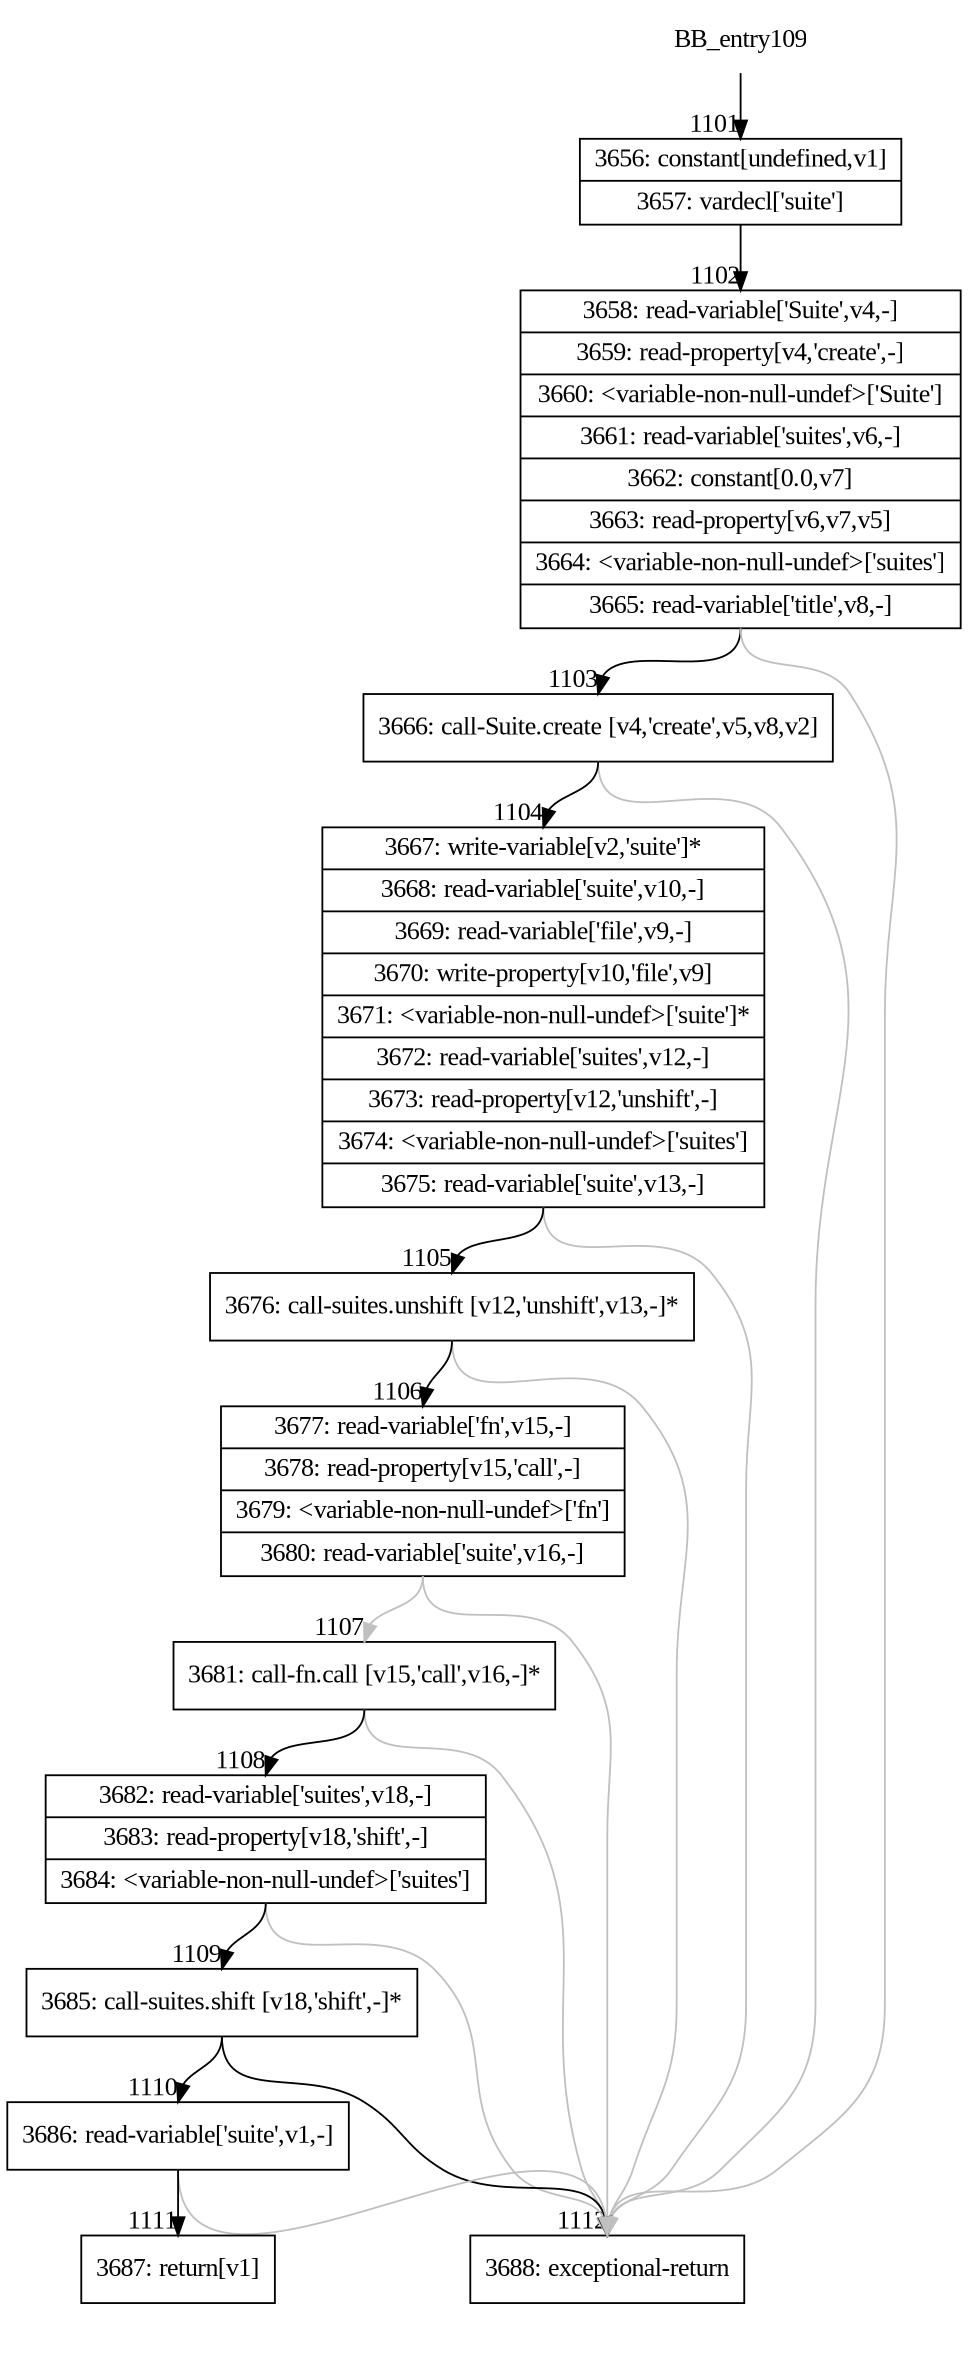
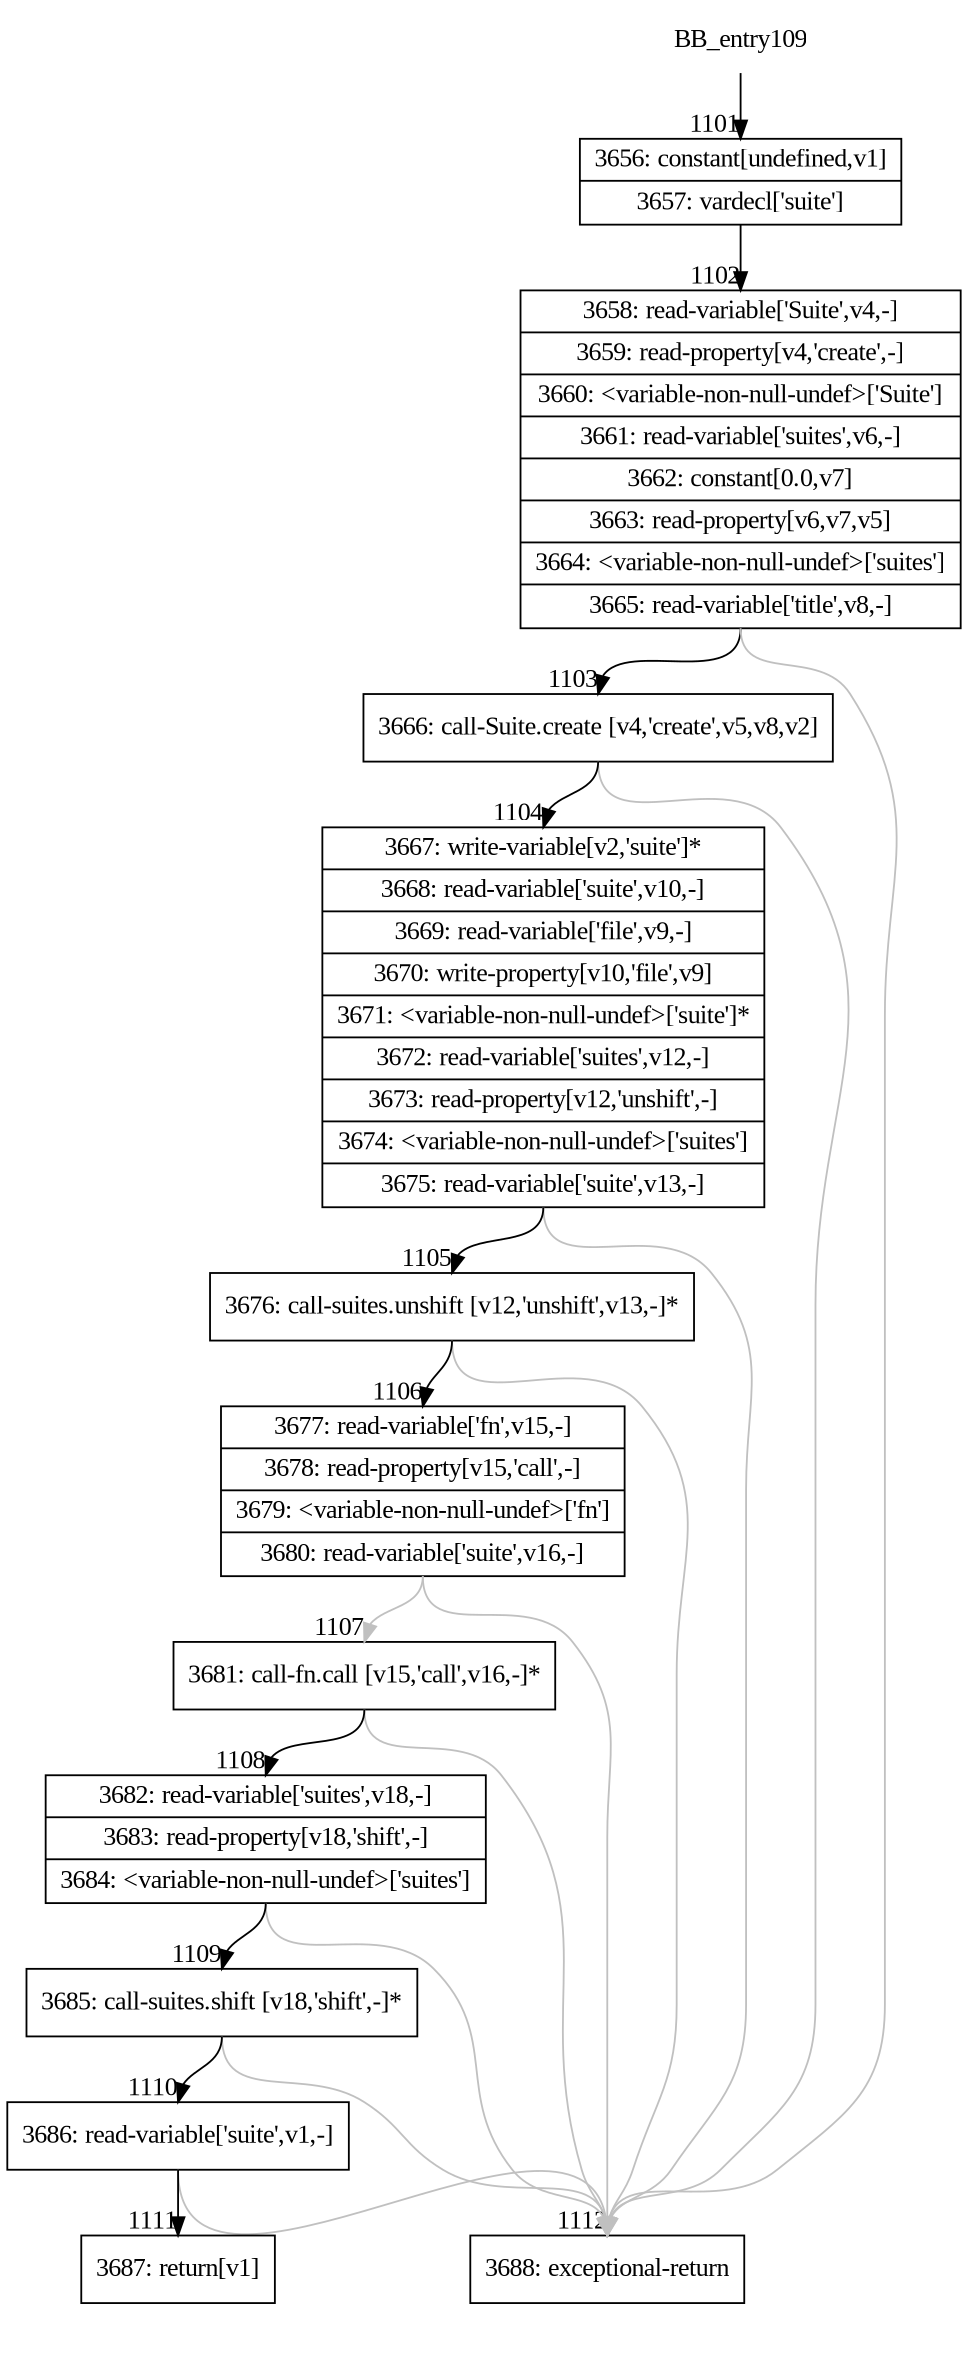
edge "3685: call-suites.shift [v18,'shift',-]*" -> "3688: exceptional-return": color black -> gray
